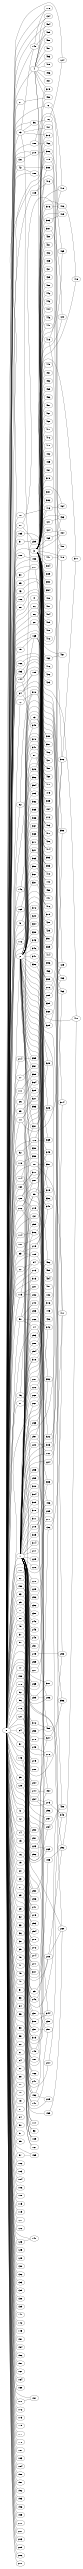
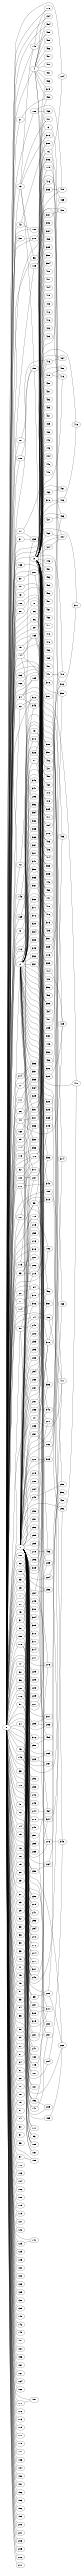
node "18": added
